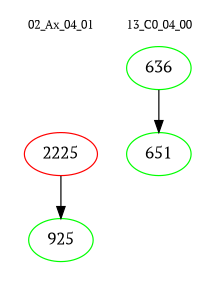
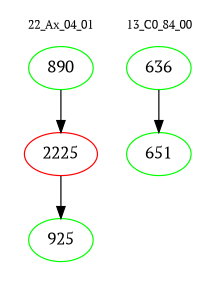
cluster "02_Ax_04_01": label "02_Ax_04_01" -> "22_Ax_04_01"
cluster "13_C0_04_00": label "13_C0_04_00" -> "13_C0_84_00"
node "890": added
